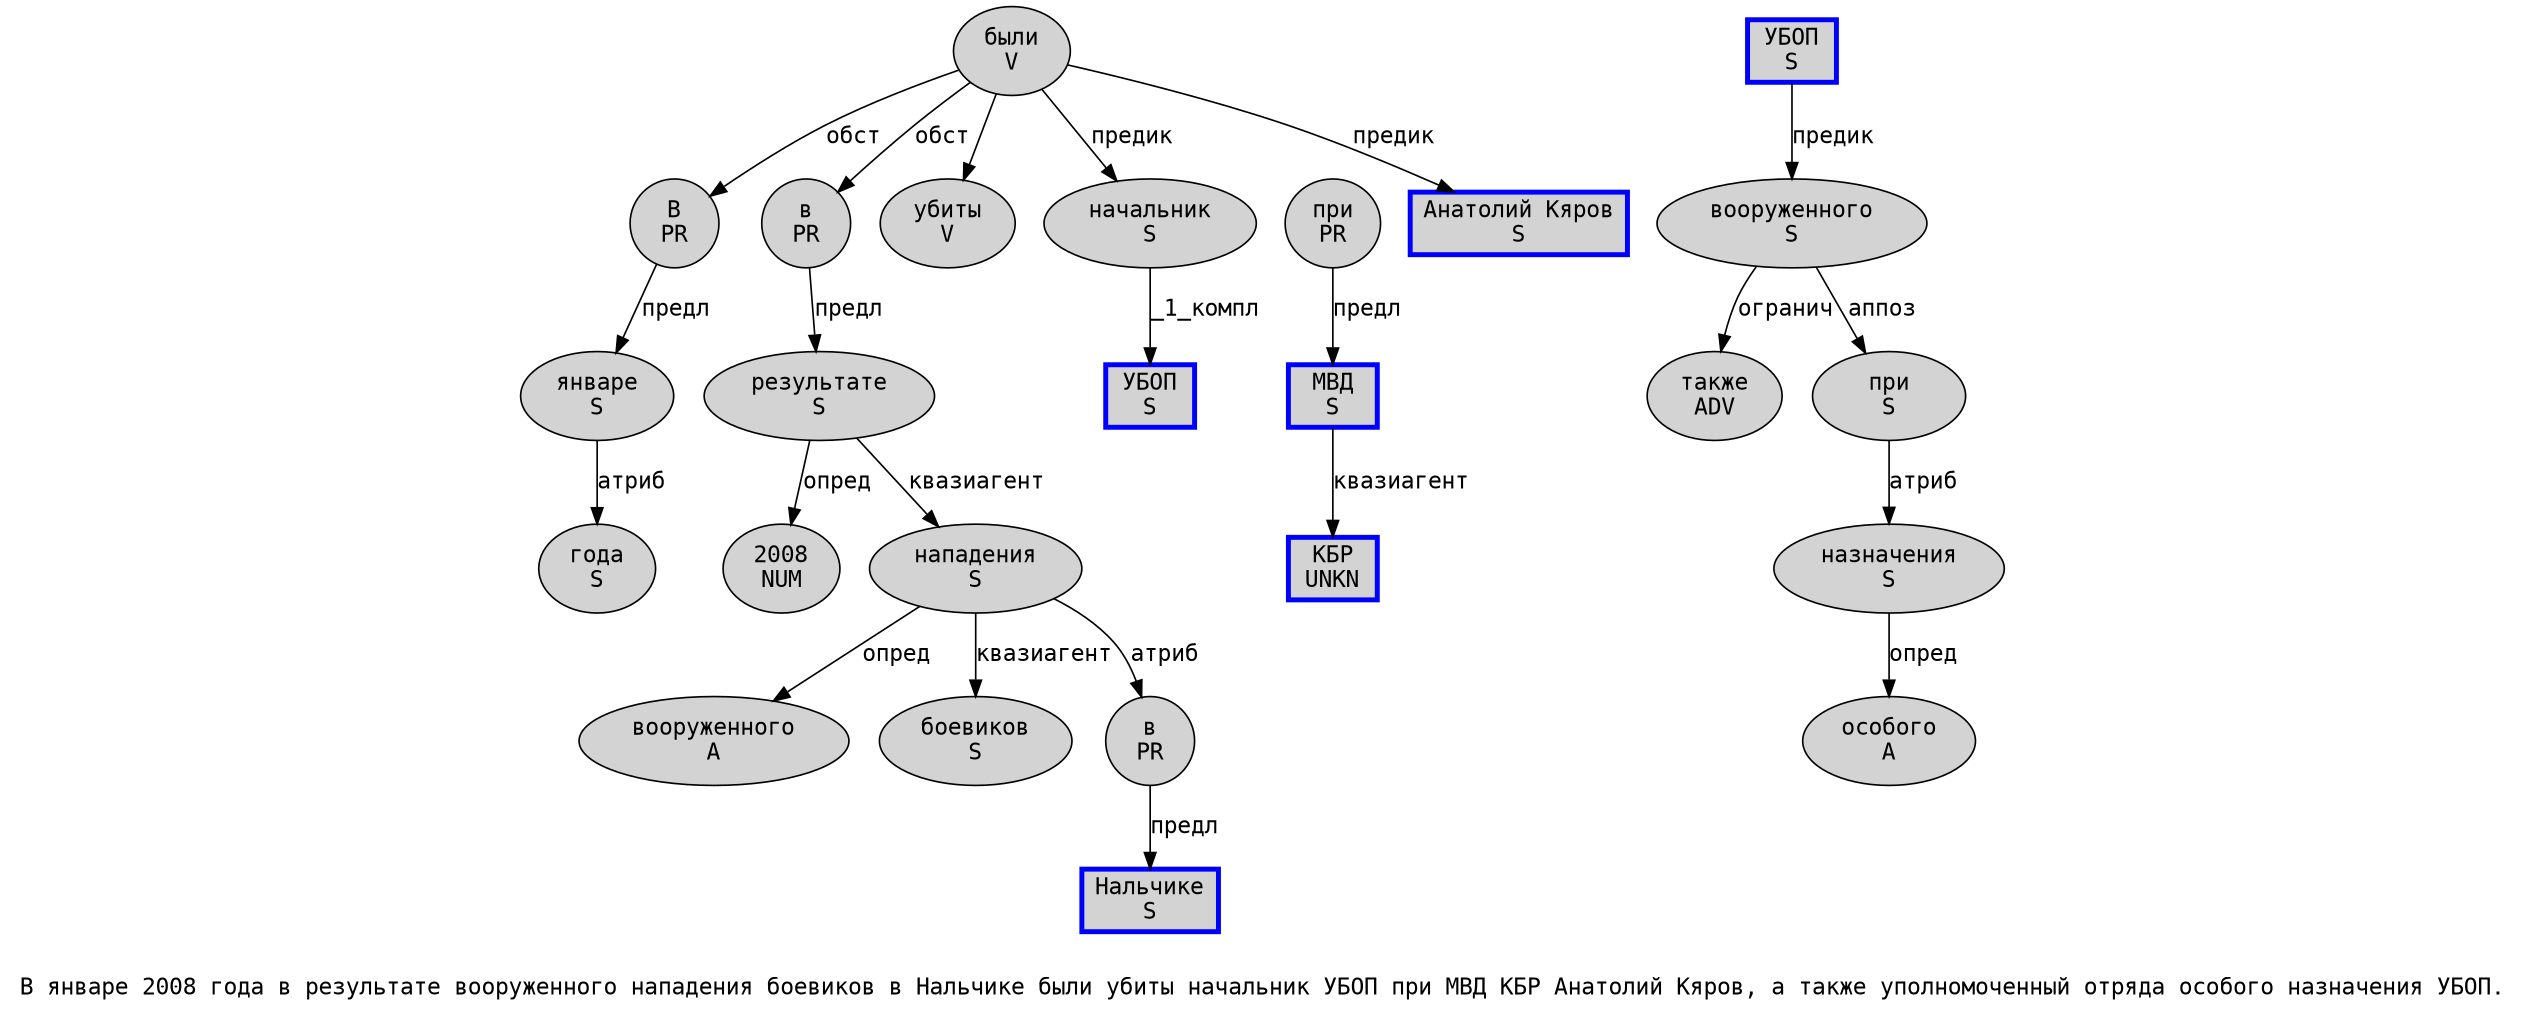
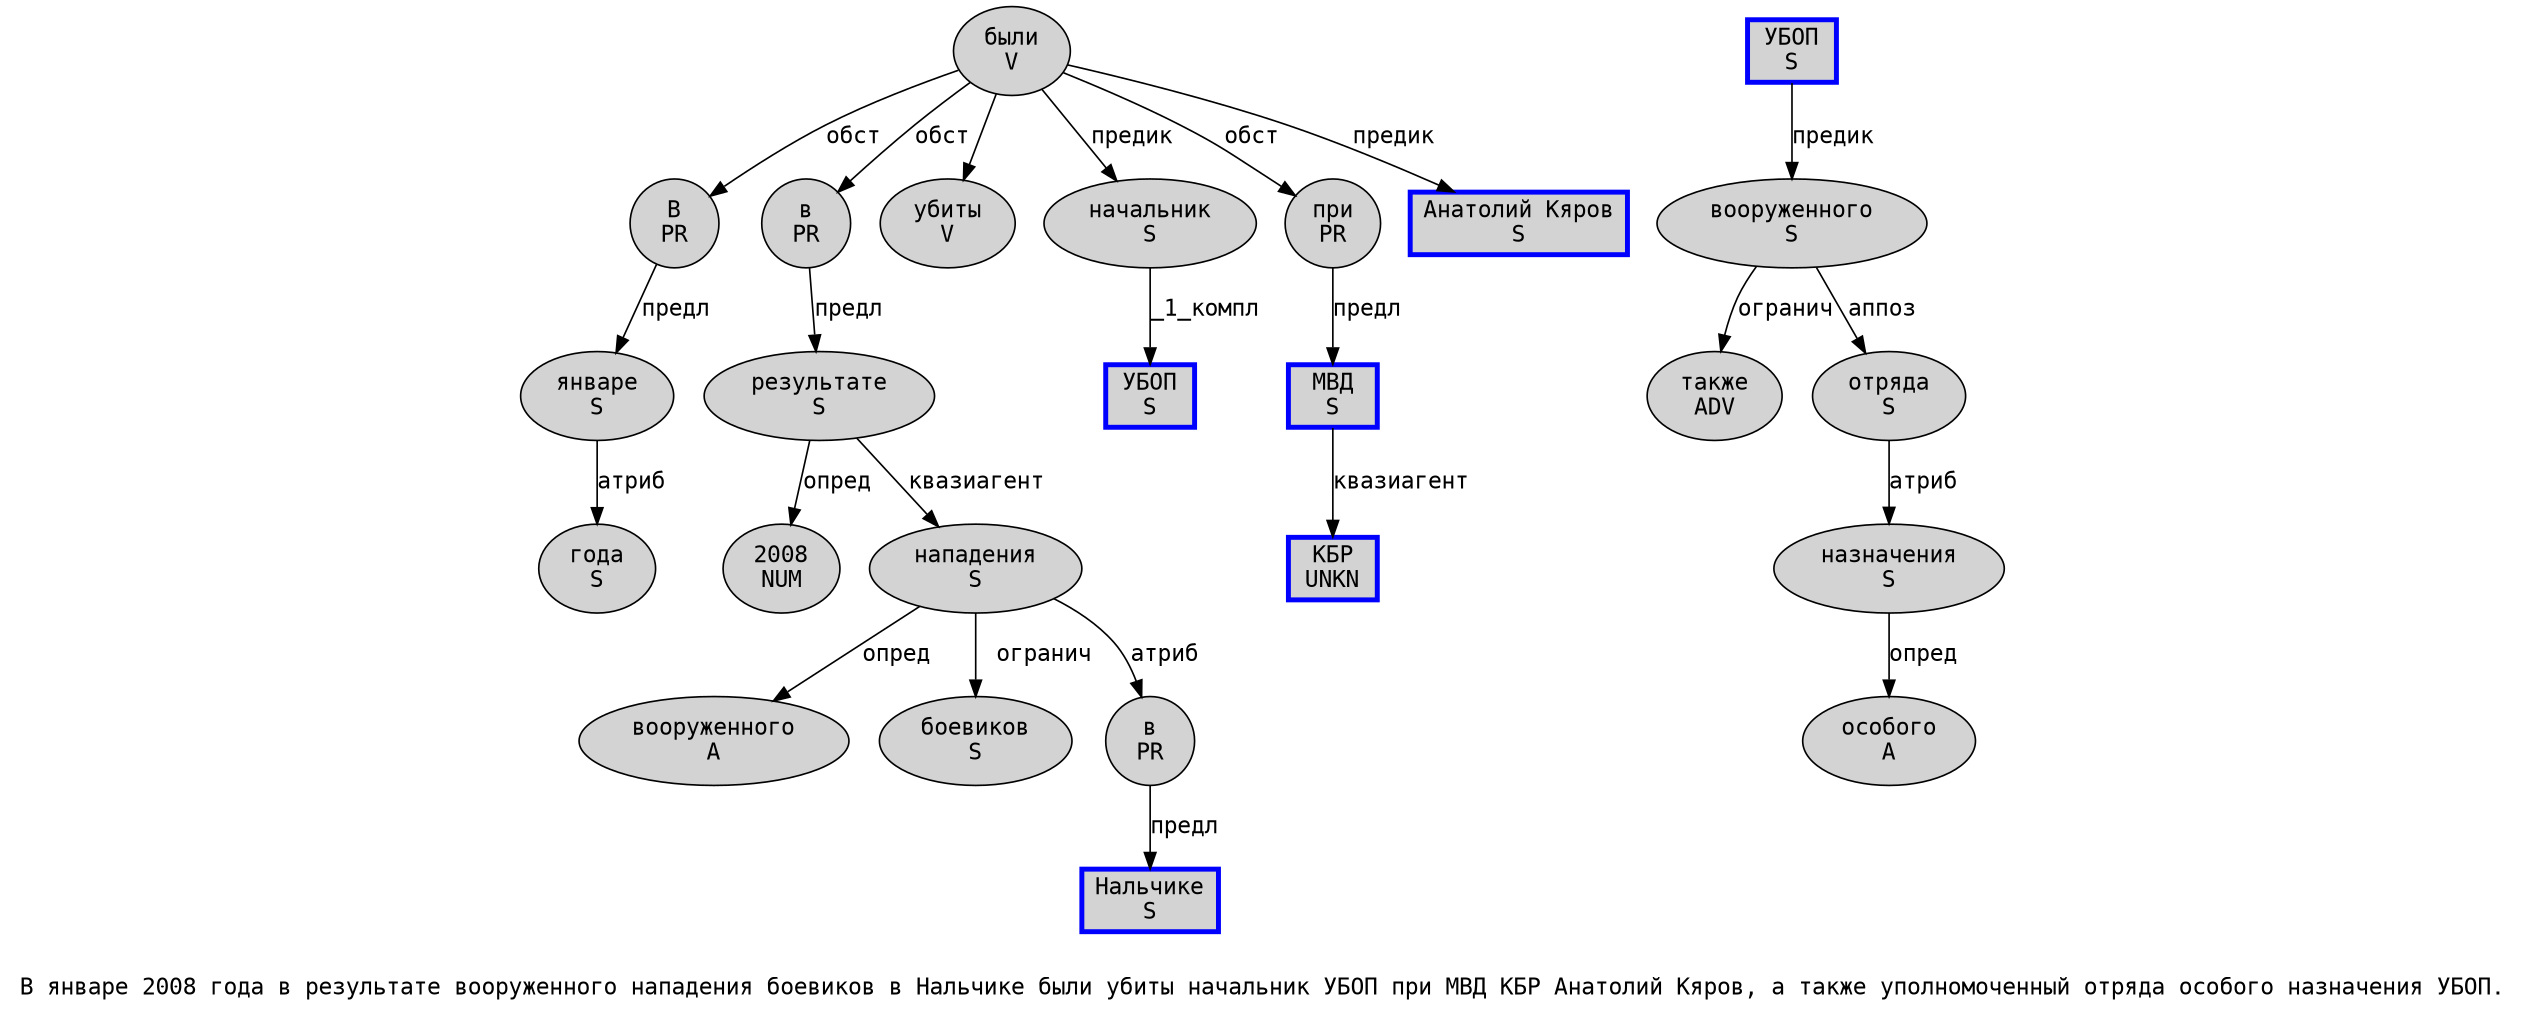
edge "были V" -> "при PR": added, label "обст"
node "при S": label "при S" -> "отряда S"
edge "нападения S" -> "боевиков S": label "квазиагент" -> "огранич"
